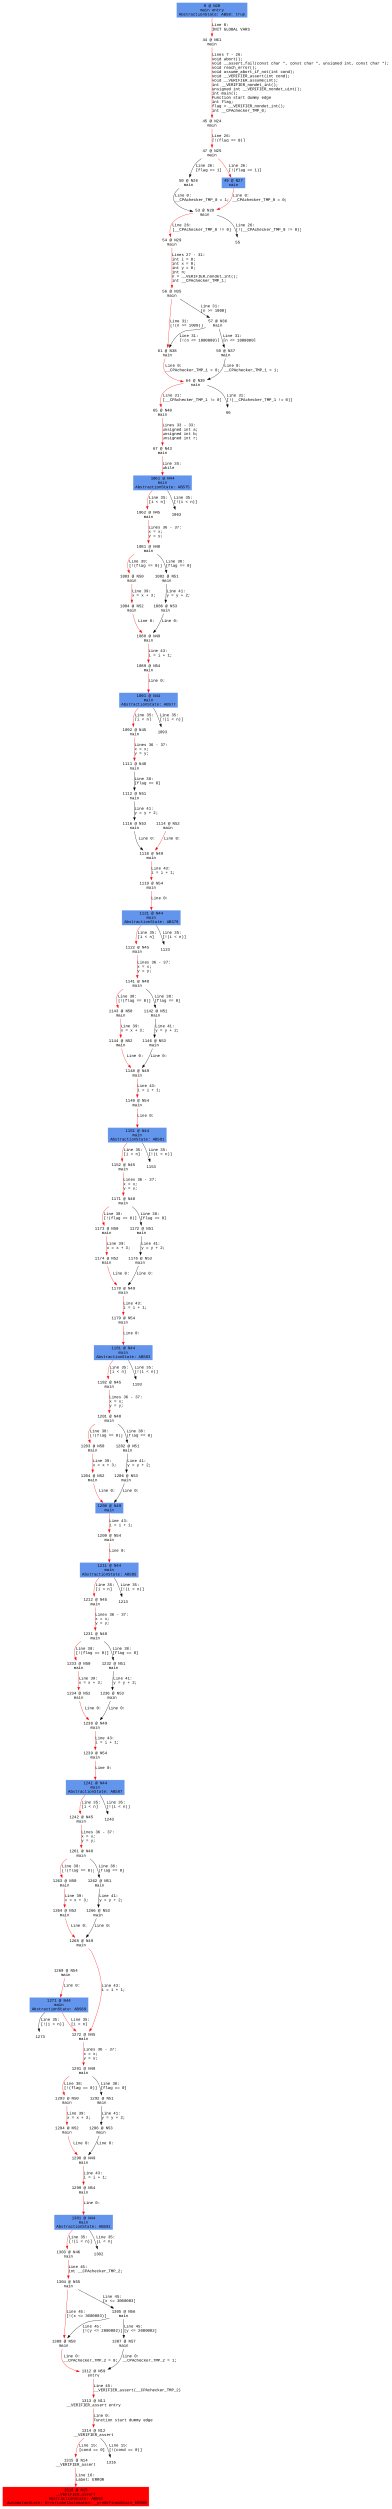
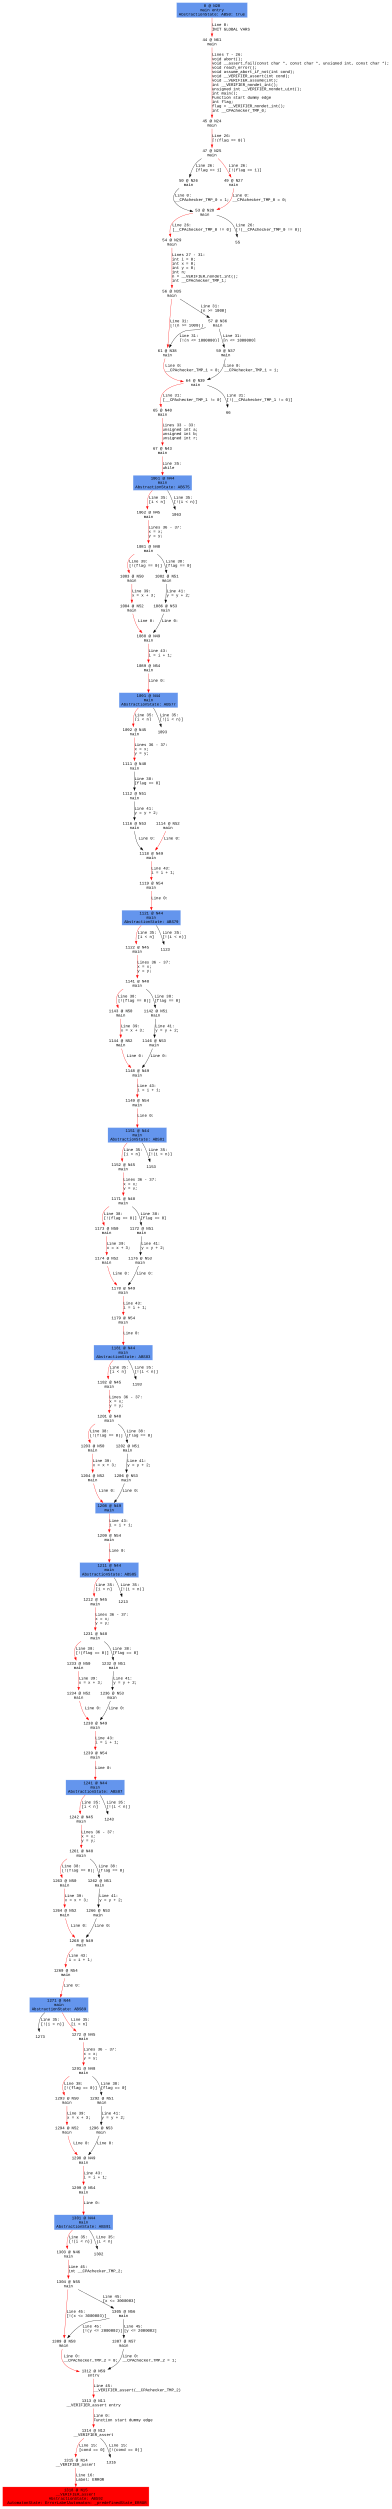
node "49 @ N27 main": fillcolor cornflowerblue -> white
edge "1268 @ N49 main" -> "1272 @ N45 main": now "1268 @ N49 main" -> "1269 @ N54 main"
